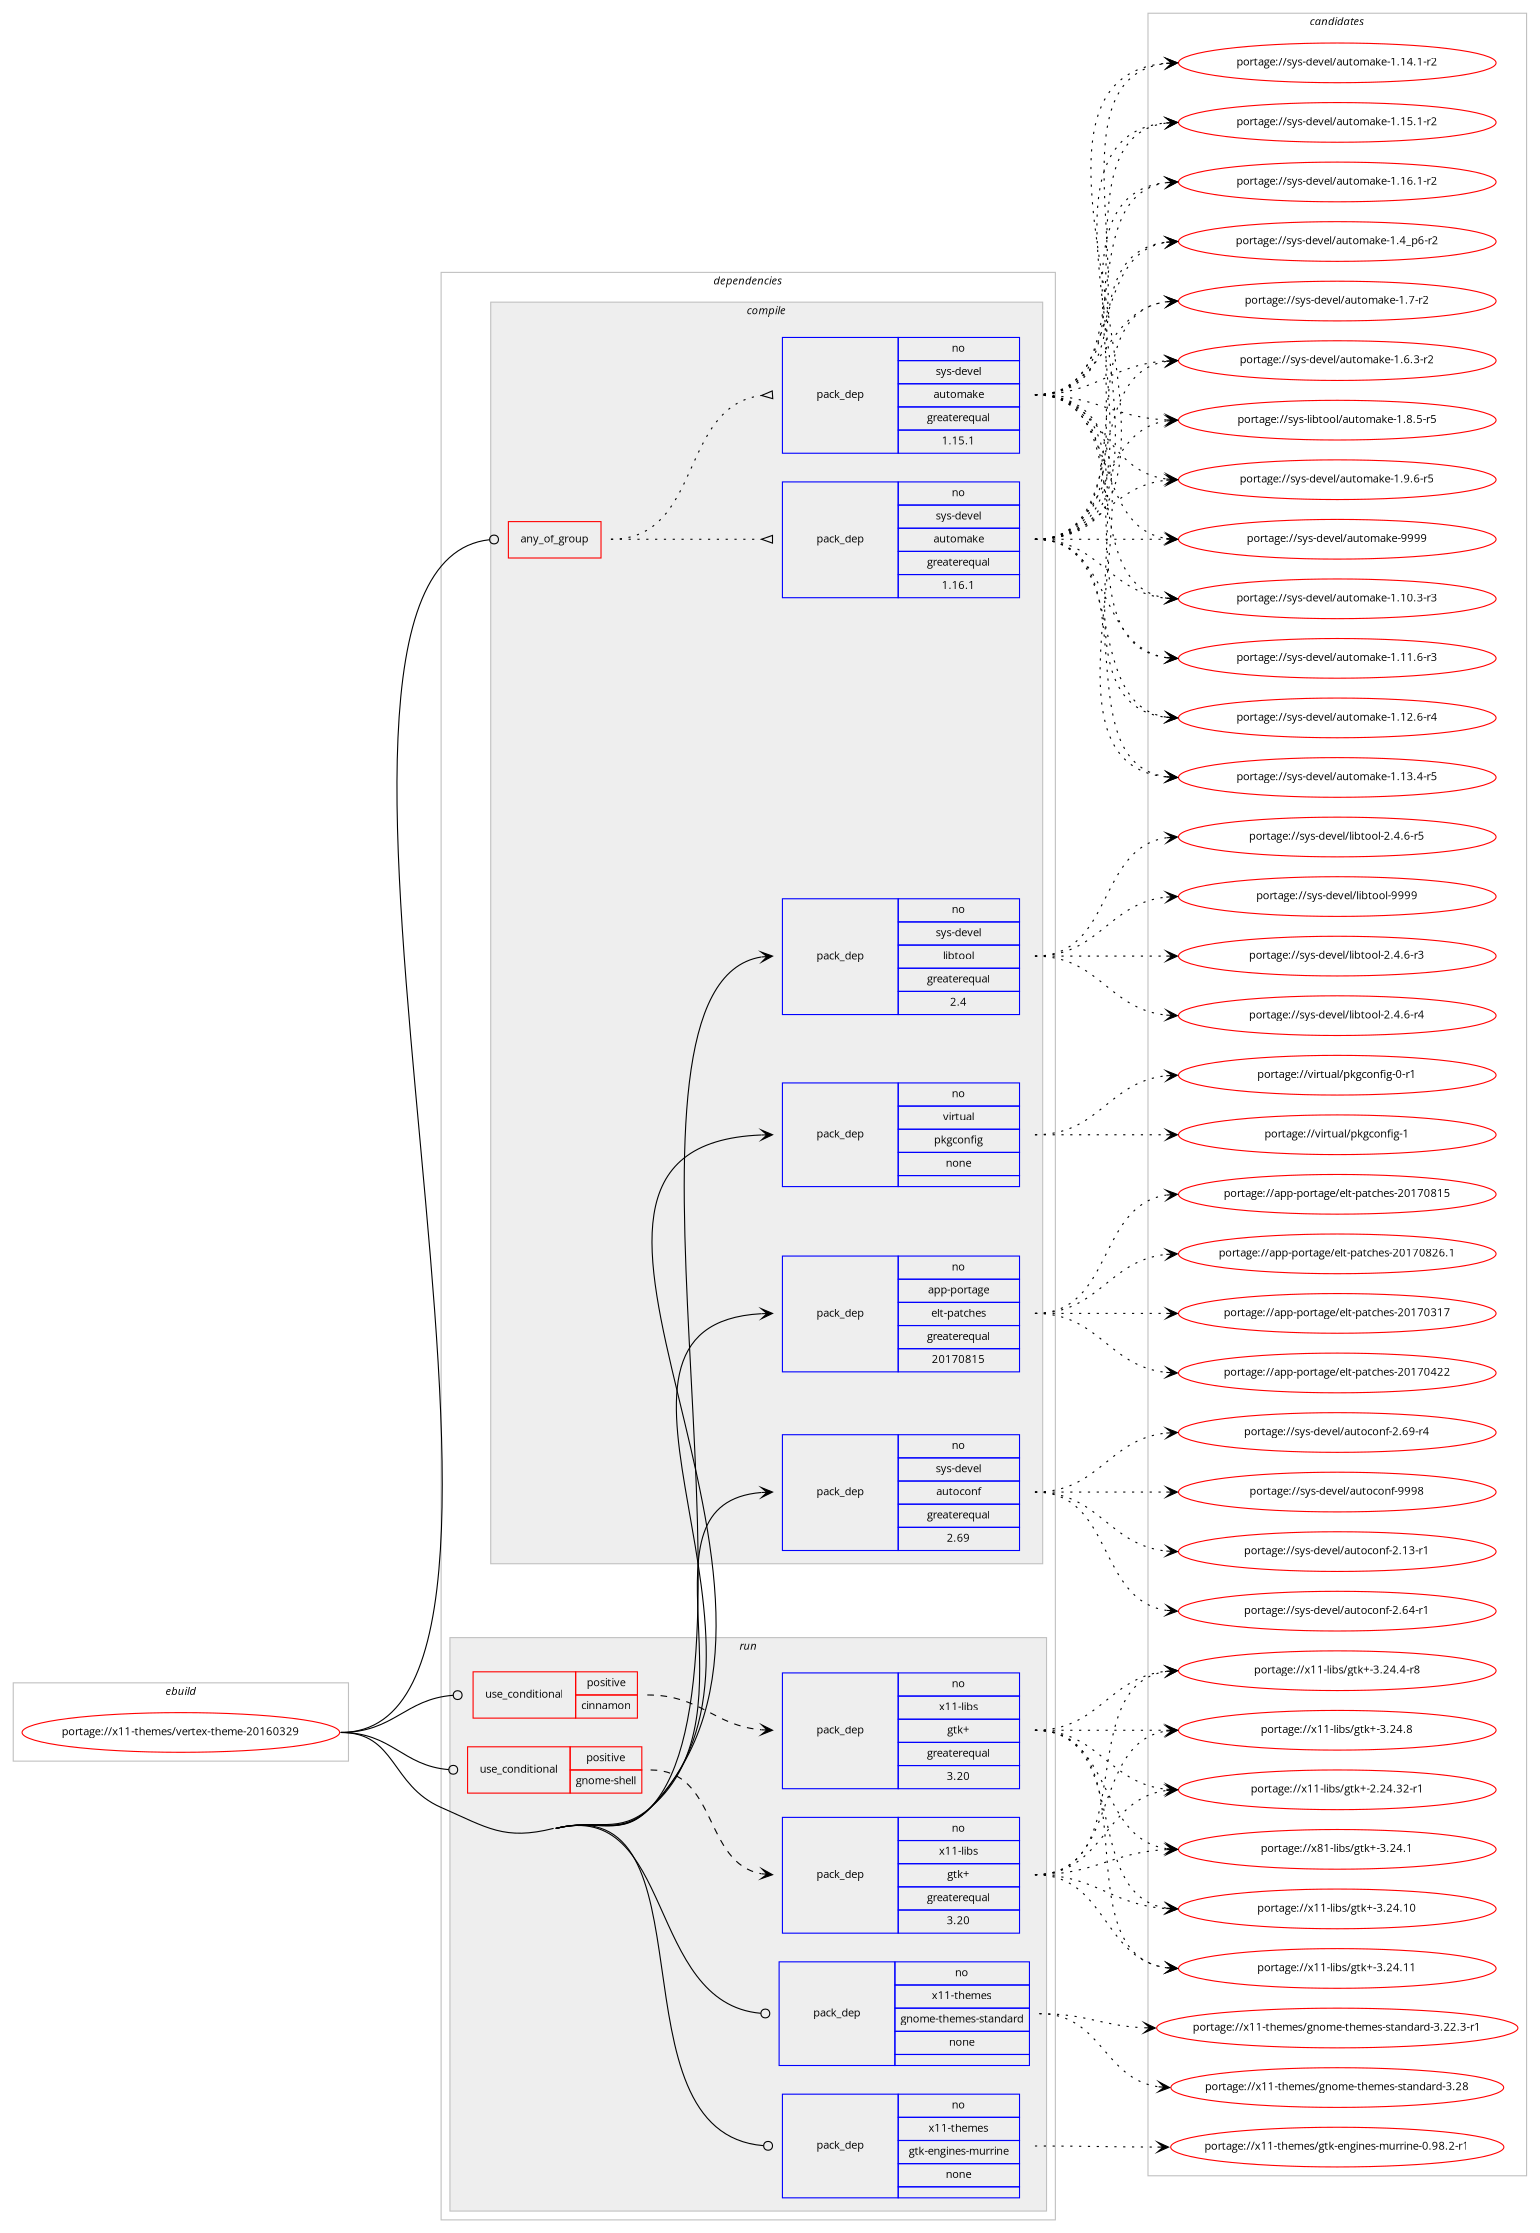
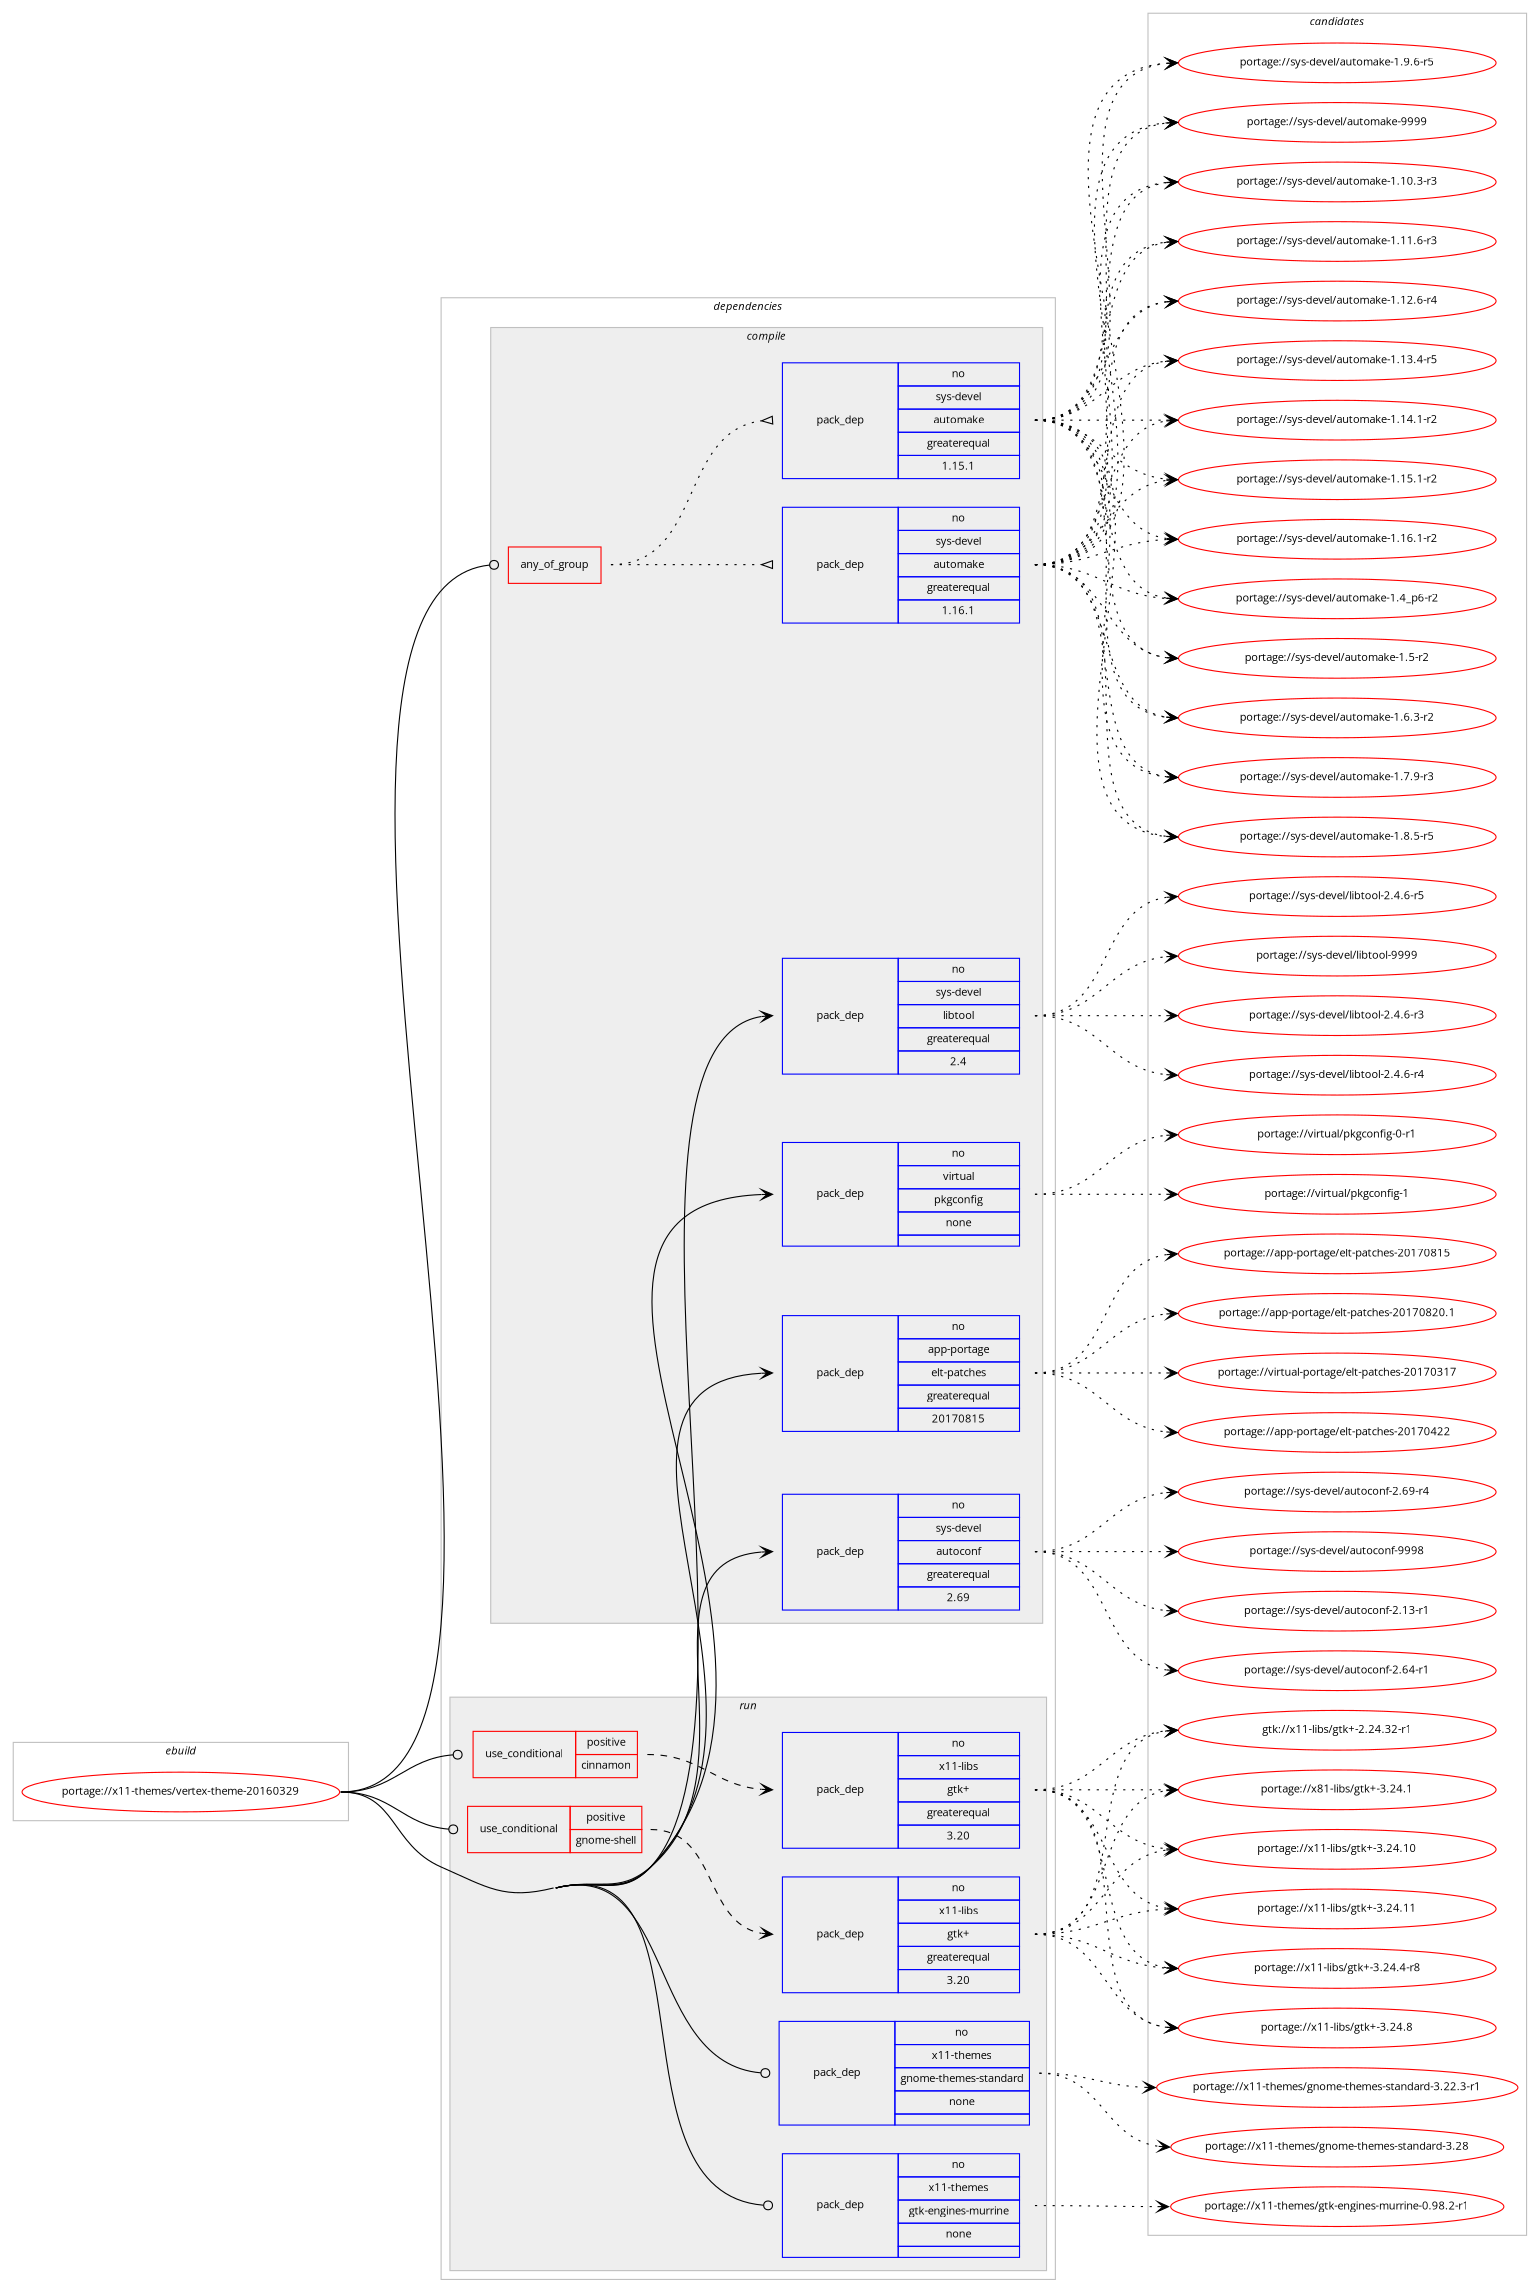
node "portage://sys-devel/automake-1.7-r2": label "portage://sys-devel/automake-1.7-r2" -> "portage://sys-devel/automake-1.5-r2"
node "portage://sys-libtool/automake-1.8.5-r5": label "portage://sys-libtool/automake-1.8.5-r5" -> "portage://sys-devel/automake-1.8.5-r5"
node "portage://sys-devel/automake-1.7.9-r3": added
node "portage://app-portage/elt-patches-20170826.1": label "portage://app-portage/elt-patches-20170826.1" -> "portage://app-portage/elt-patches-20170820.1"
node "portage://app-portage/elt-patches-20170317": label "portage://app-portage/elt-patches-20170317" -> "portage://virtual-portage/elt-patches-20170317"
node "portage://x11-libs/gtk+-2.24.32-r1": label "portage://x11-libs/gtk+-2.24.32-r1" -> "gtk://x11-libs/gtk+-2.24.32-r1"
